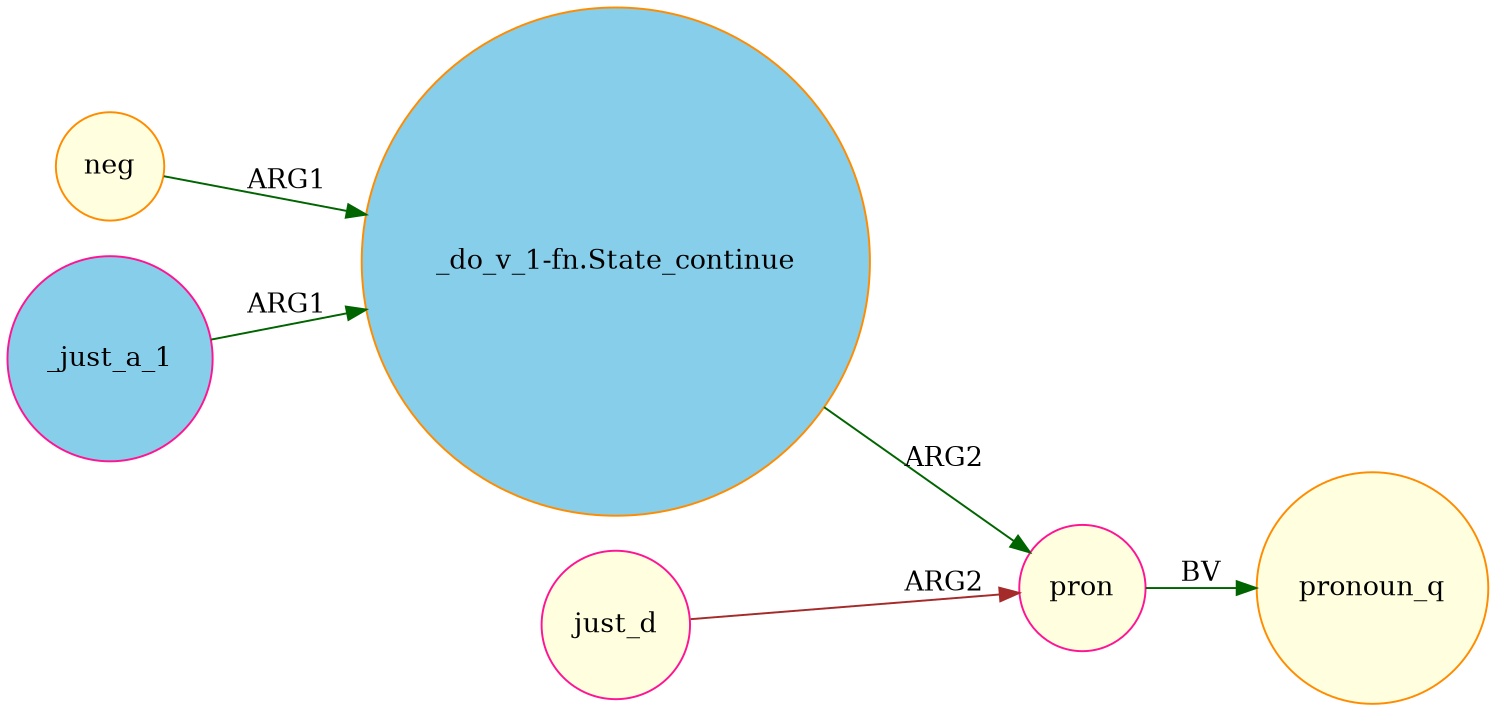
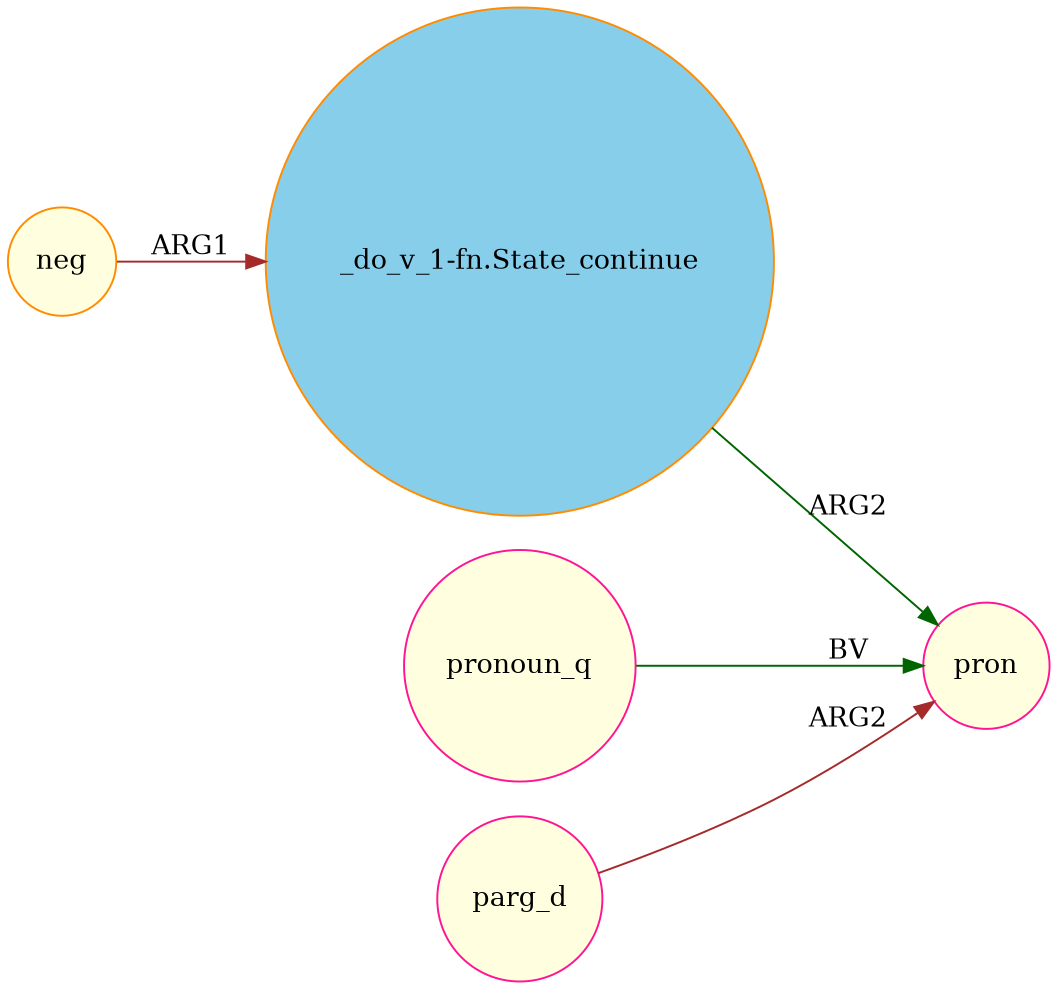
edge "neg" -> "_do_v_1-fn.State_continue": color darkgreen -> brown
node "_just_a_1": removed
edge "pron" -> "pronoun_q": reversed
node "pronoun_q": color darkorange -> deeppink
node "just_d": label "just_d" -> "parg_d"
